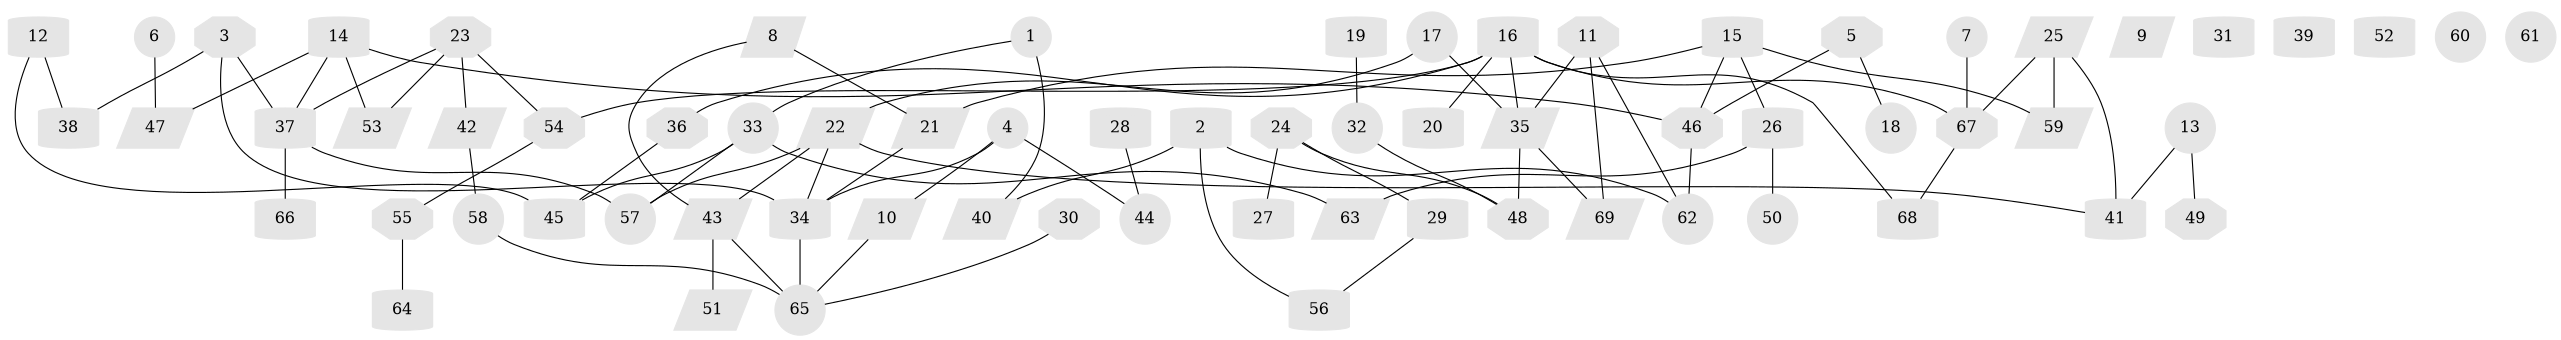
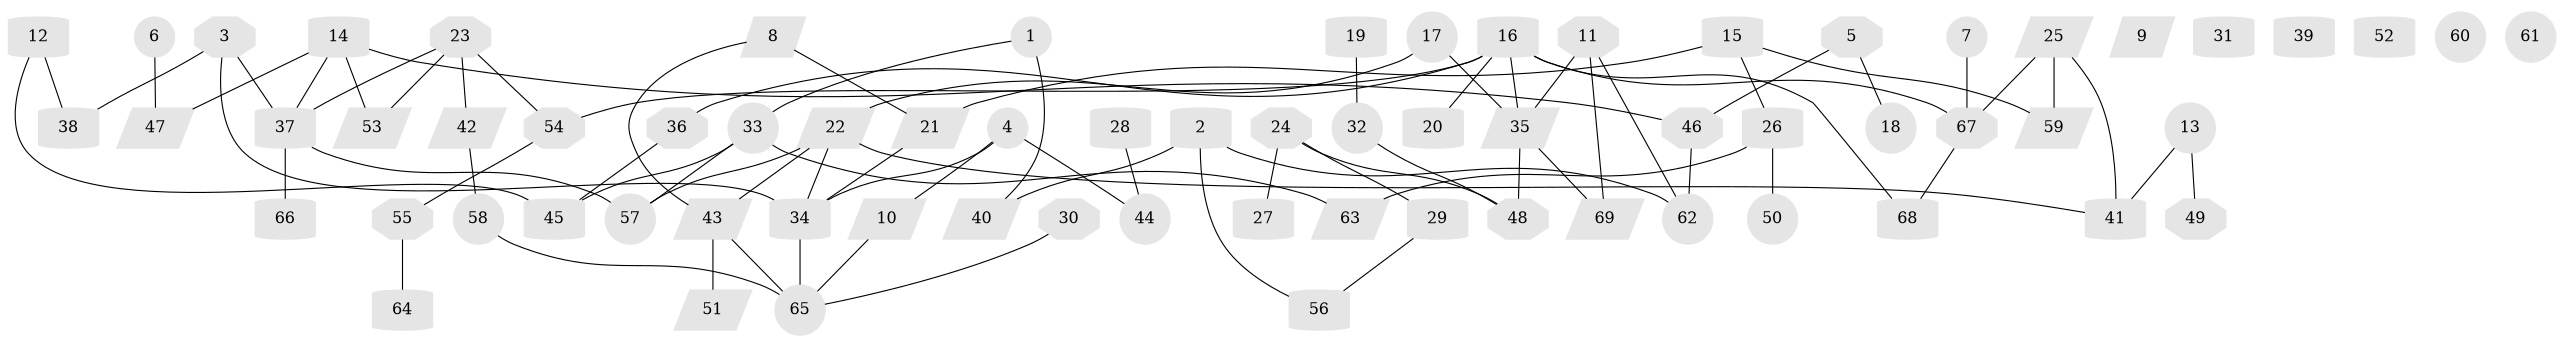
edge "15" -- "46": removed
